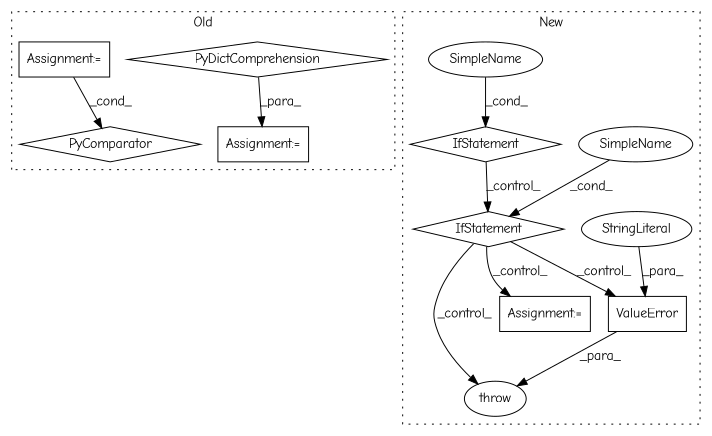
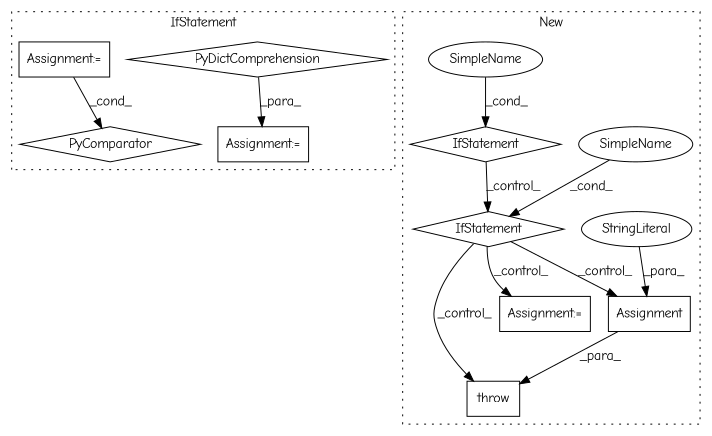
cluster "Old": label "Old" -> "IfStatement"
node "ValueError": label "ValueError" -> "Assignment"
node "throw": shape ellipse -> box
